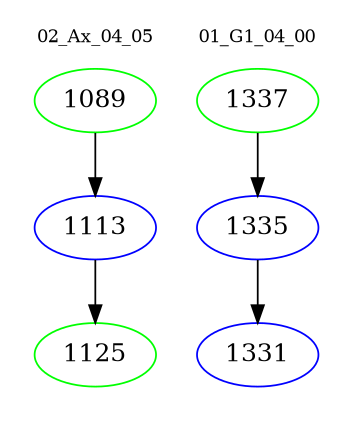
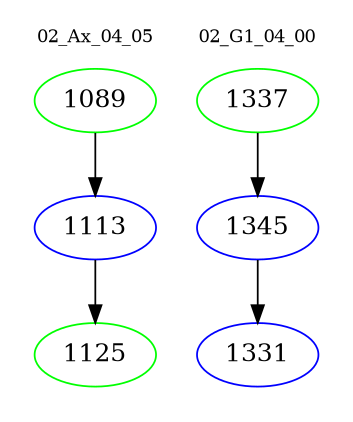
cluster "01_G1_04_00": label "01_G1_04_00" -> "02_G1_04_00"
node "1335": label "1335" -> "1345"
